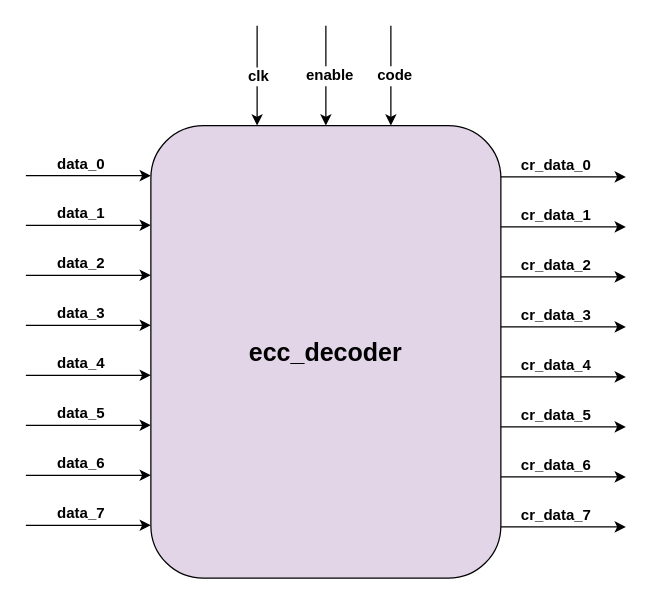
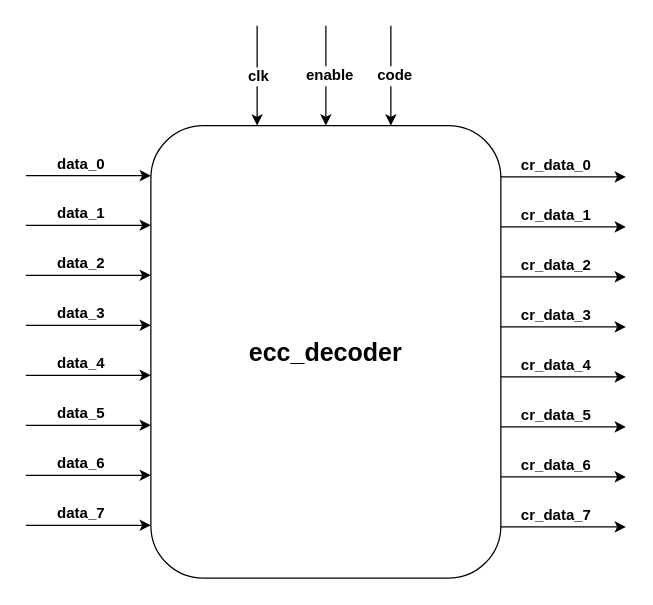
node "ecc_decoder": fillcolor #e1d5e7 -> #ffffff
